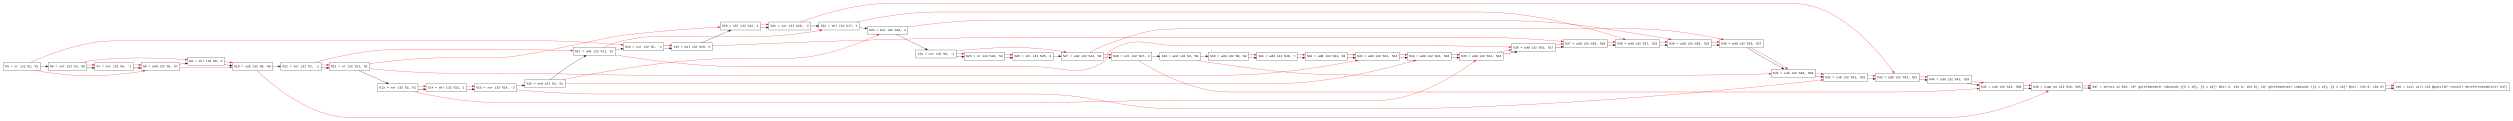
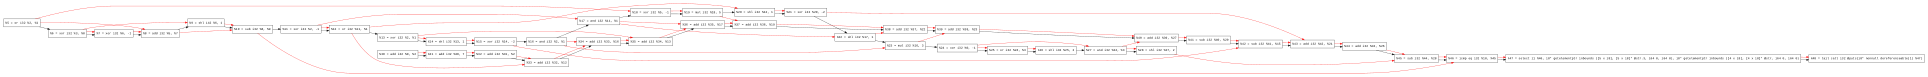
node "%29 = and i32 %3, %0": removed
